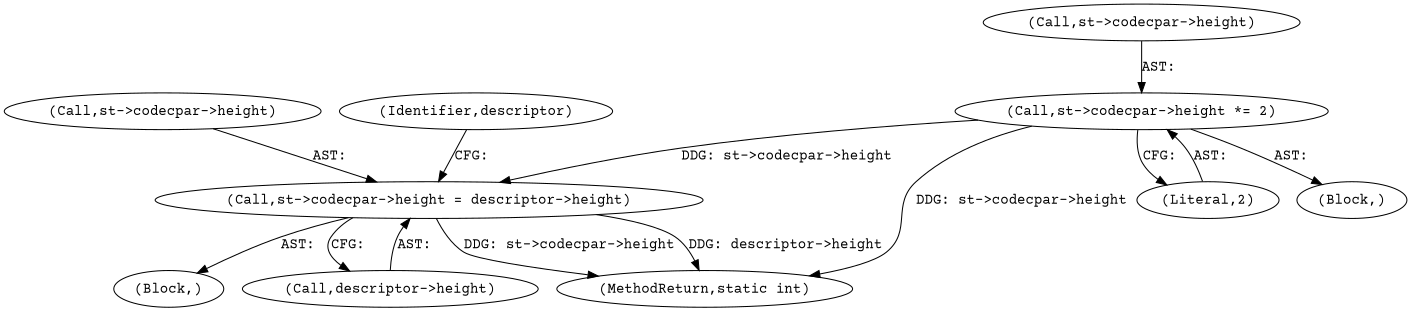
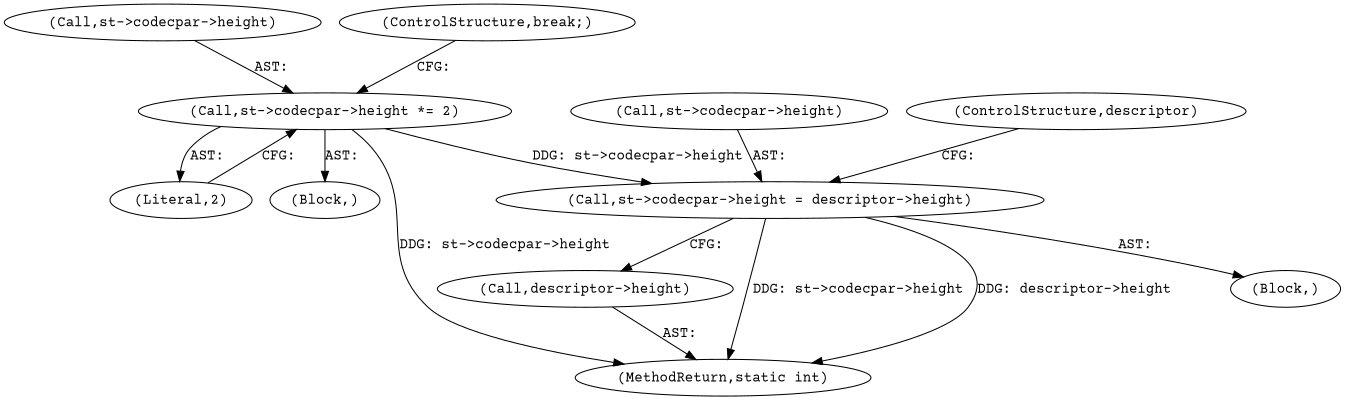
node "(ControlStructure,break;)": added
node "(Identifier,descriptor)": label "(Identifier,descriptor)" -> "(ControlStructure,descriptor)"
edge "(Call,st->codecpar->height *= 2)" -> "(Literal,2)": label "CFG: " -> "AST: "
edge "(Literal,2)" -> "(Call,st->codecpar->height *= 2)": label "AST: " -> "CFG: "
edge "(Call,descriptor->height)" -> "(Call,st->codecpar->height = descriptor->height)": now "(Call,descriptor->height)" -> "(MethodReturn,static int)"
